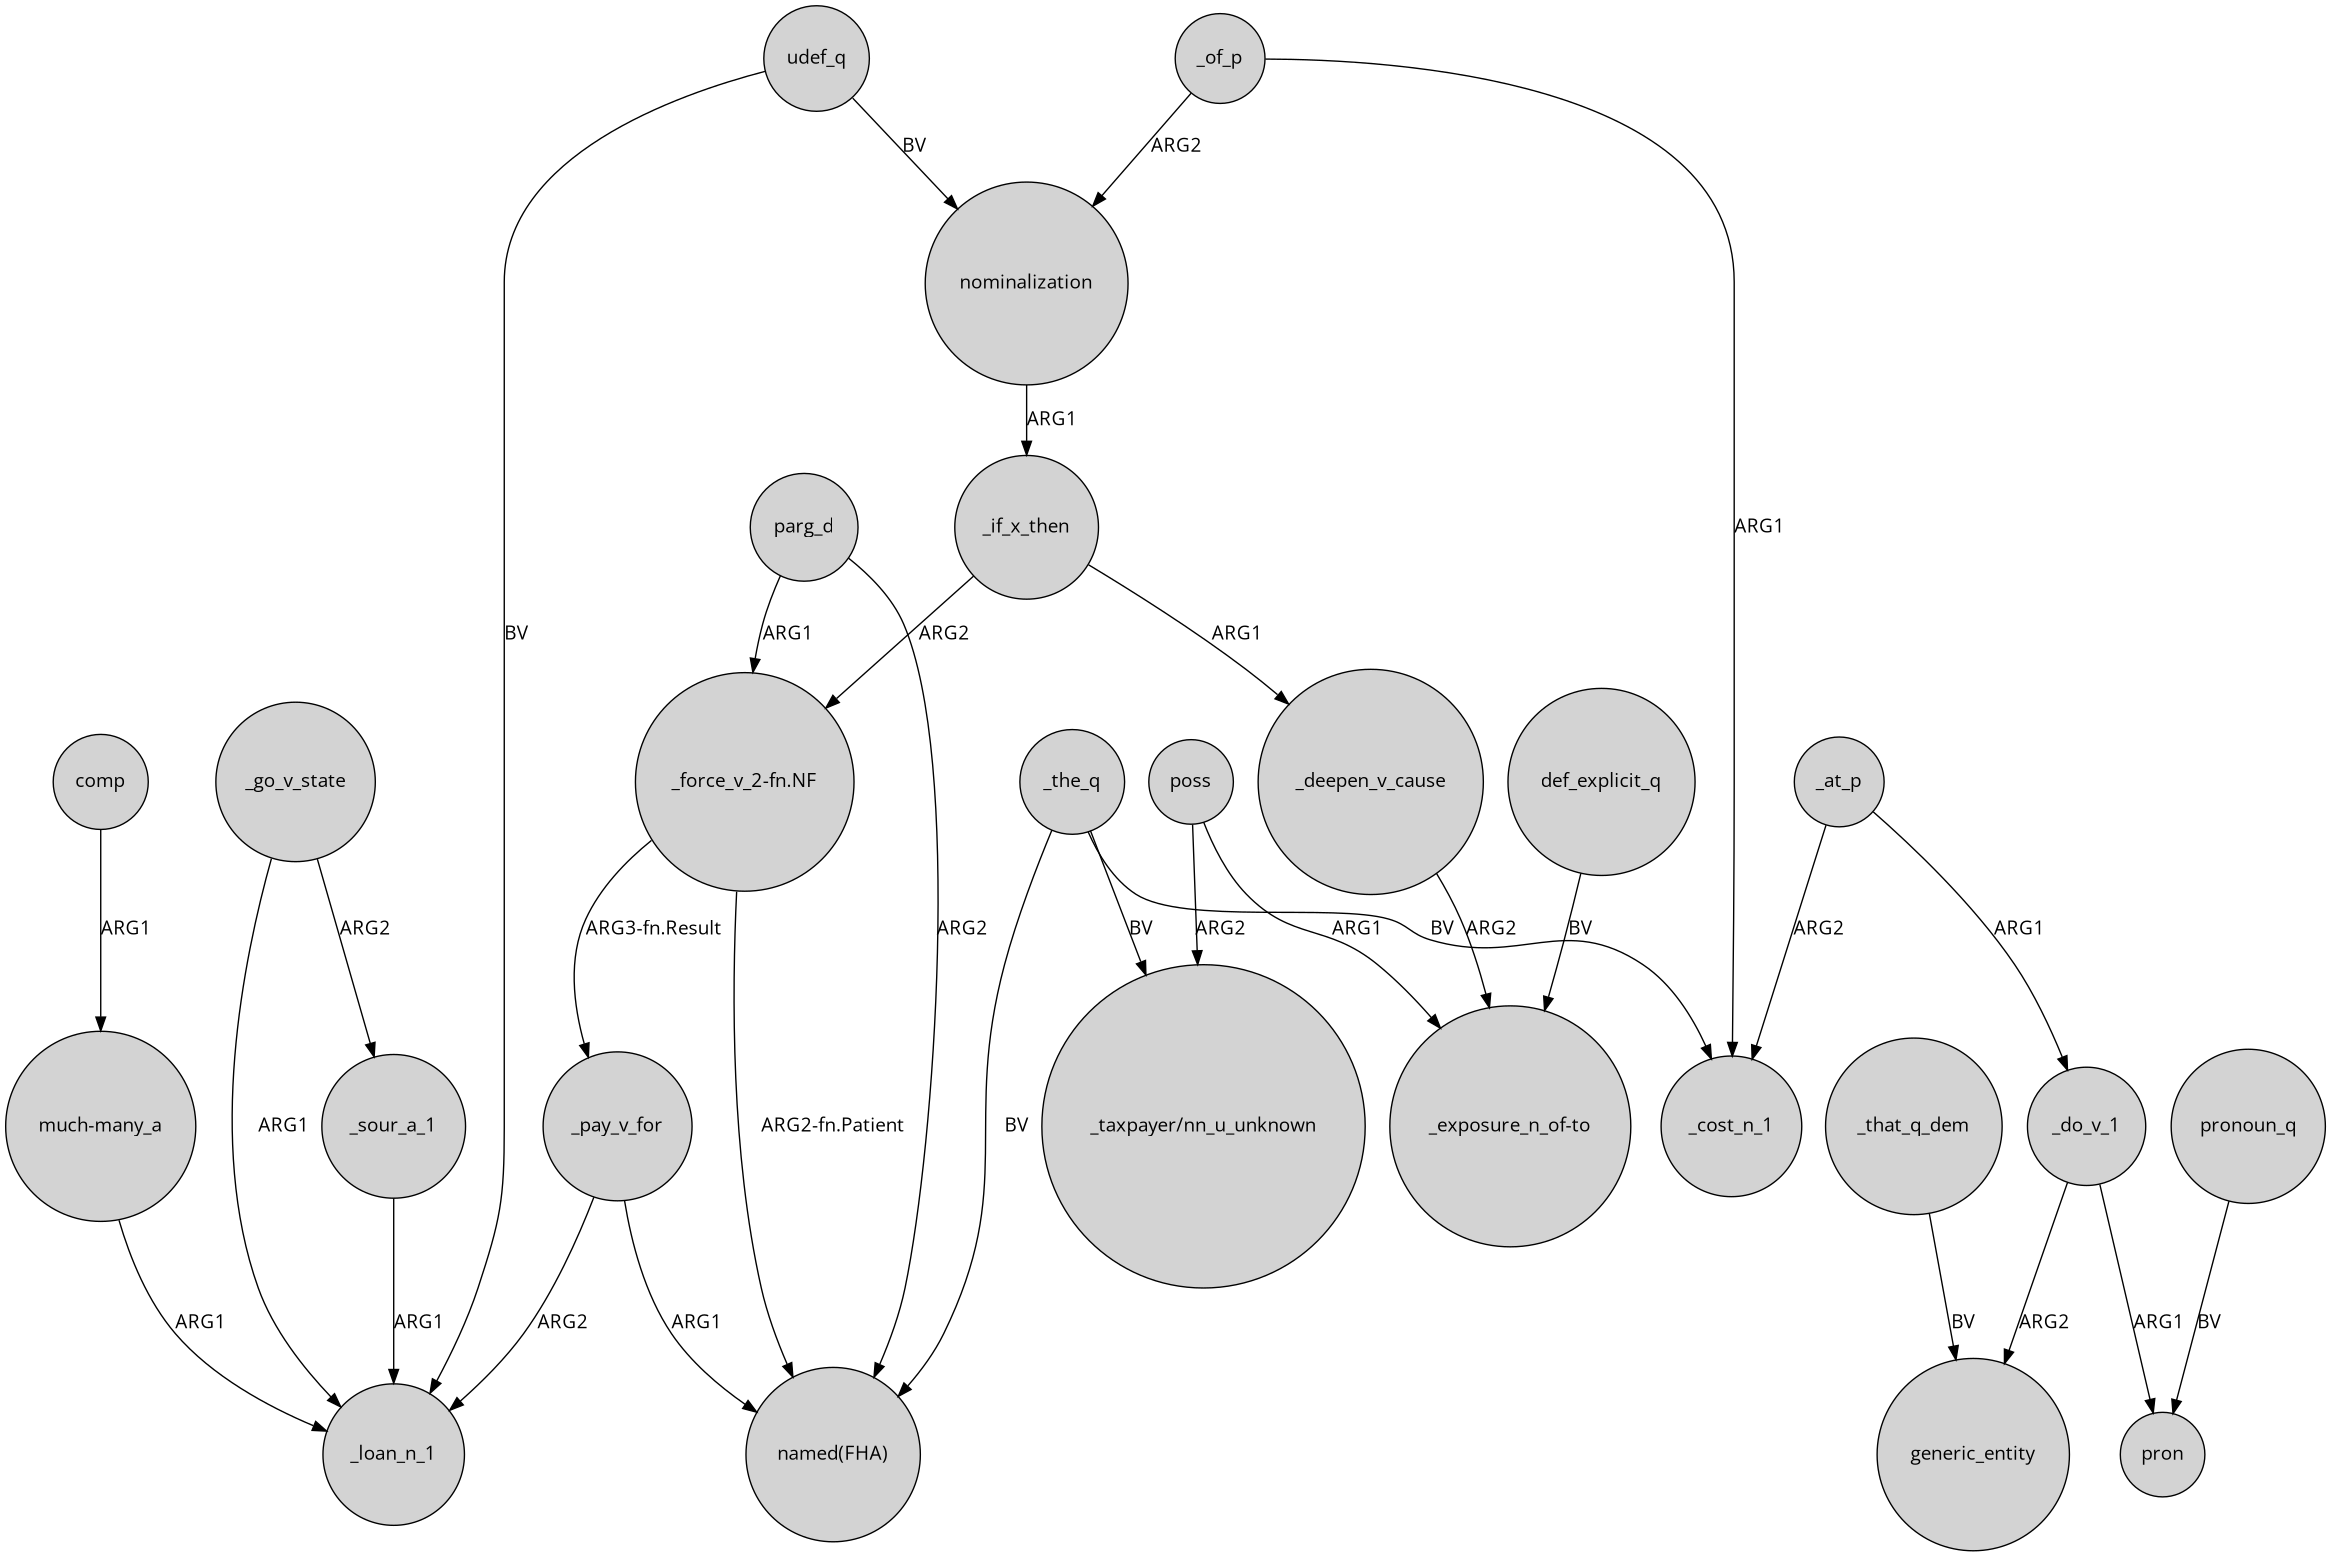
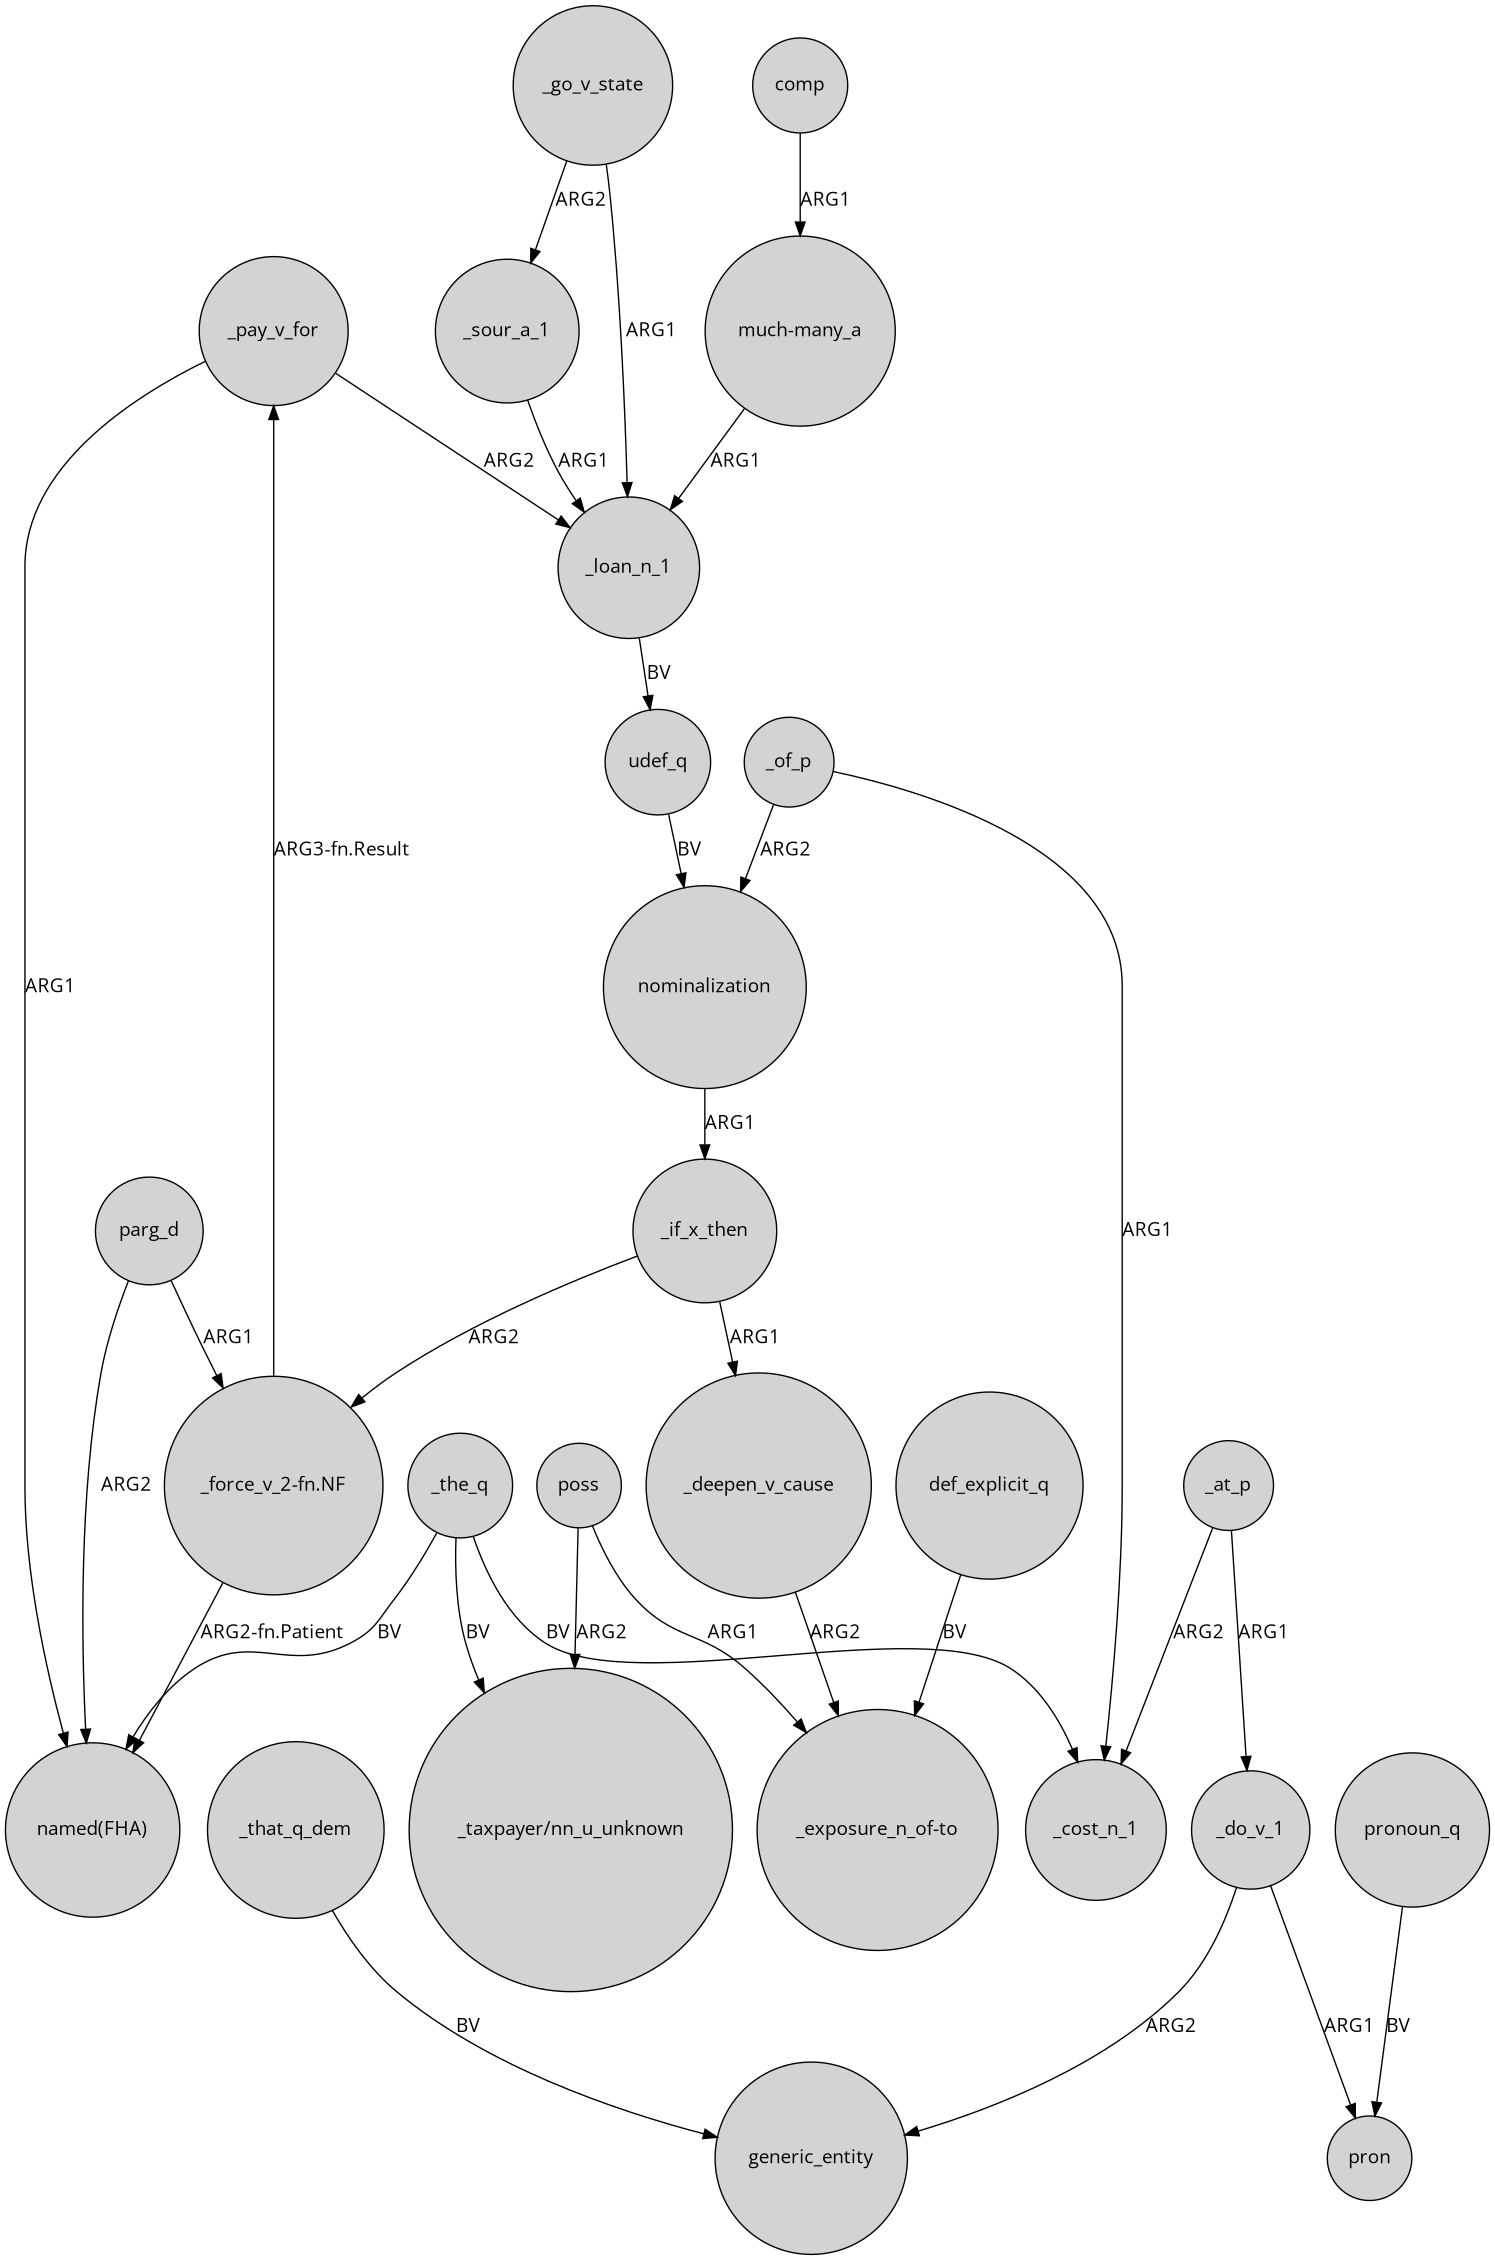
edge "udef_q" -> "_loan_n_1": reversed
